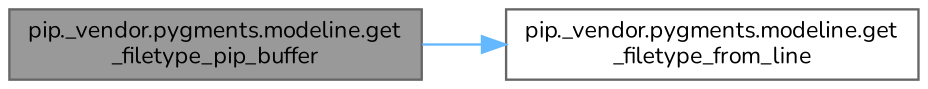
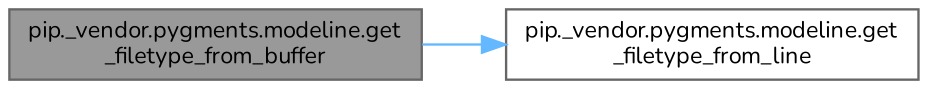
node "pip._vendor.pygments.modeline.get _filetype_pip_buffer": label "pip._vendor.pygments.modeline.get _filetype_pip_buffer" -> "pip._vendor.pygments.modeline.get _filetype_from_buffer"
